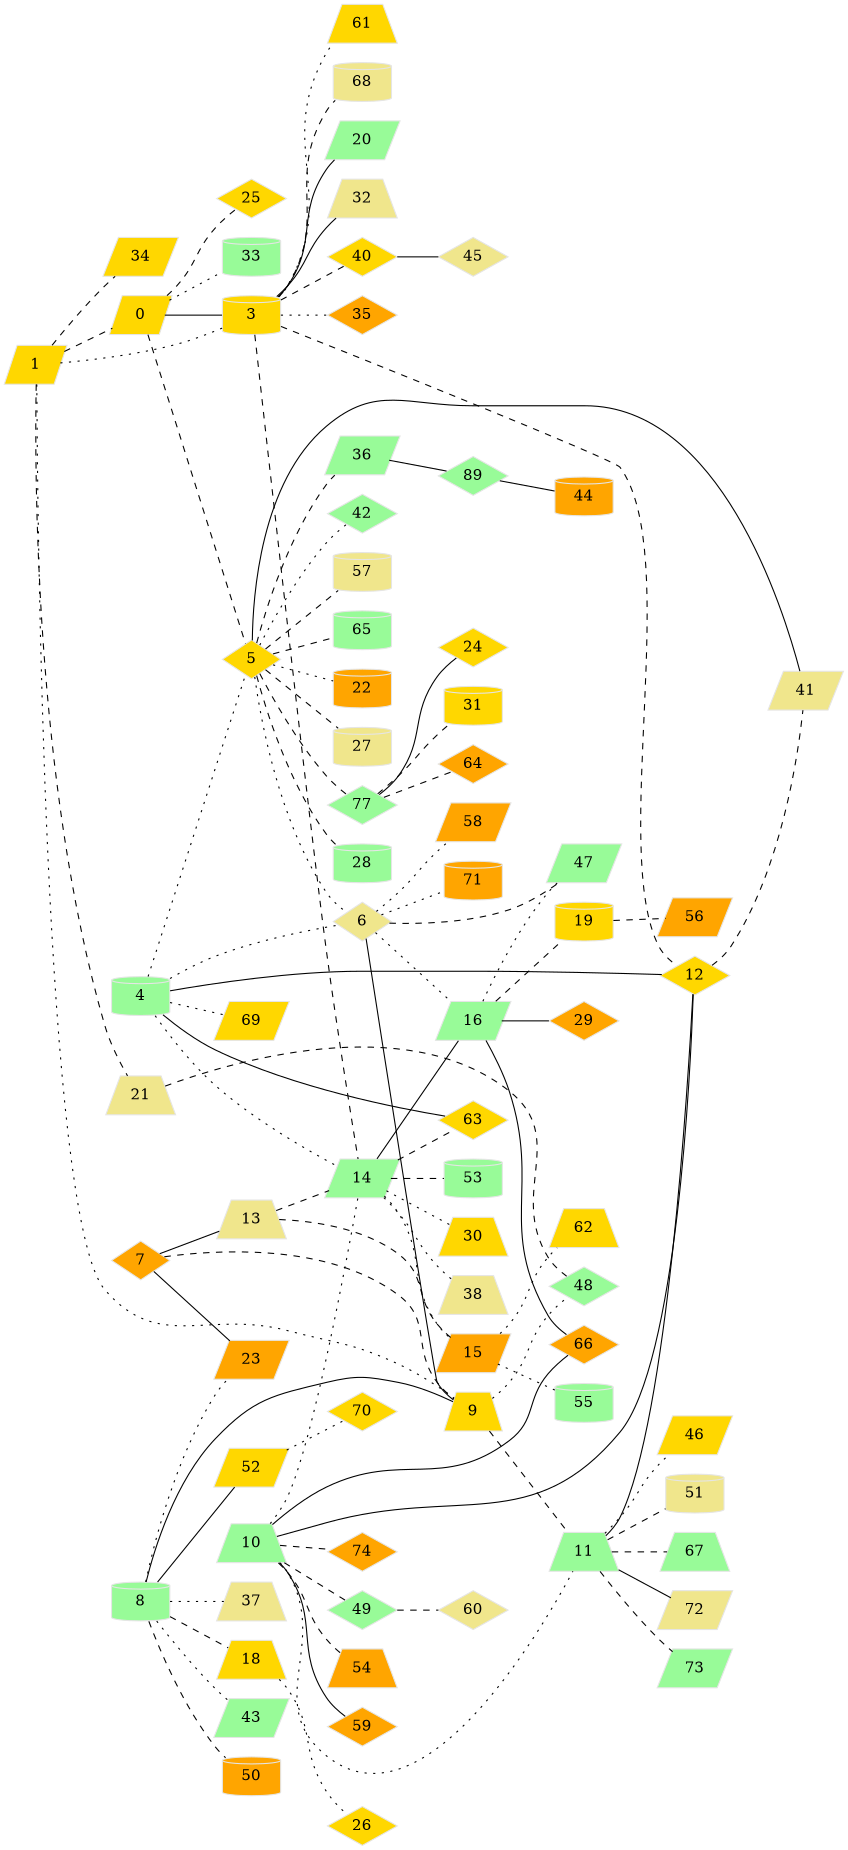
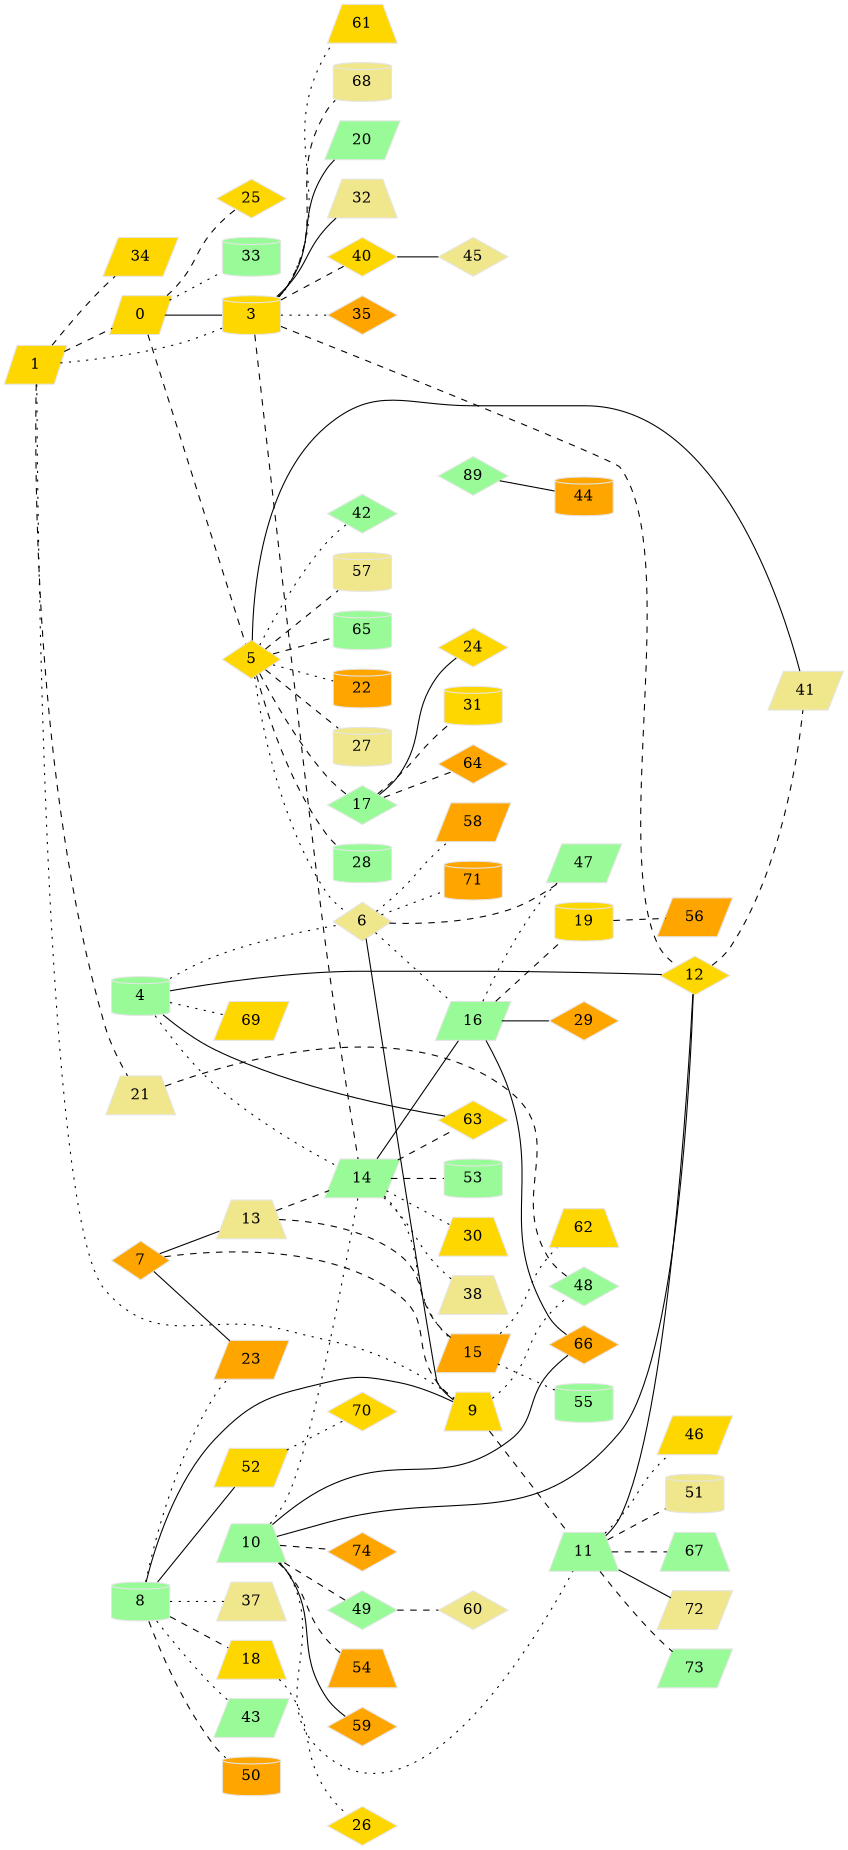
node "36": removed
node "77": label "77" -> "17"
edge "5" -- "4": removed
